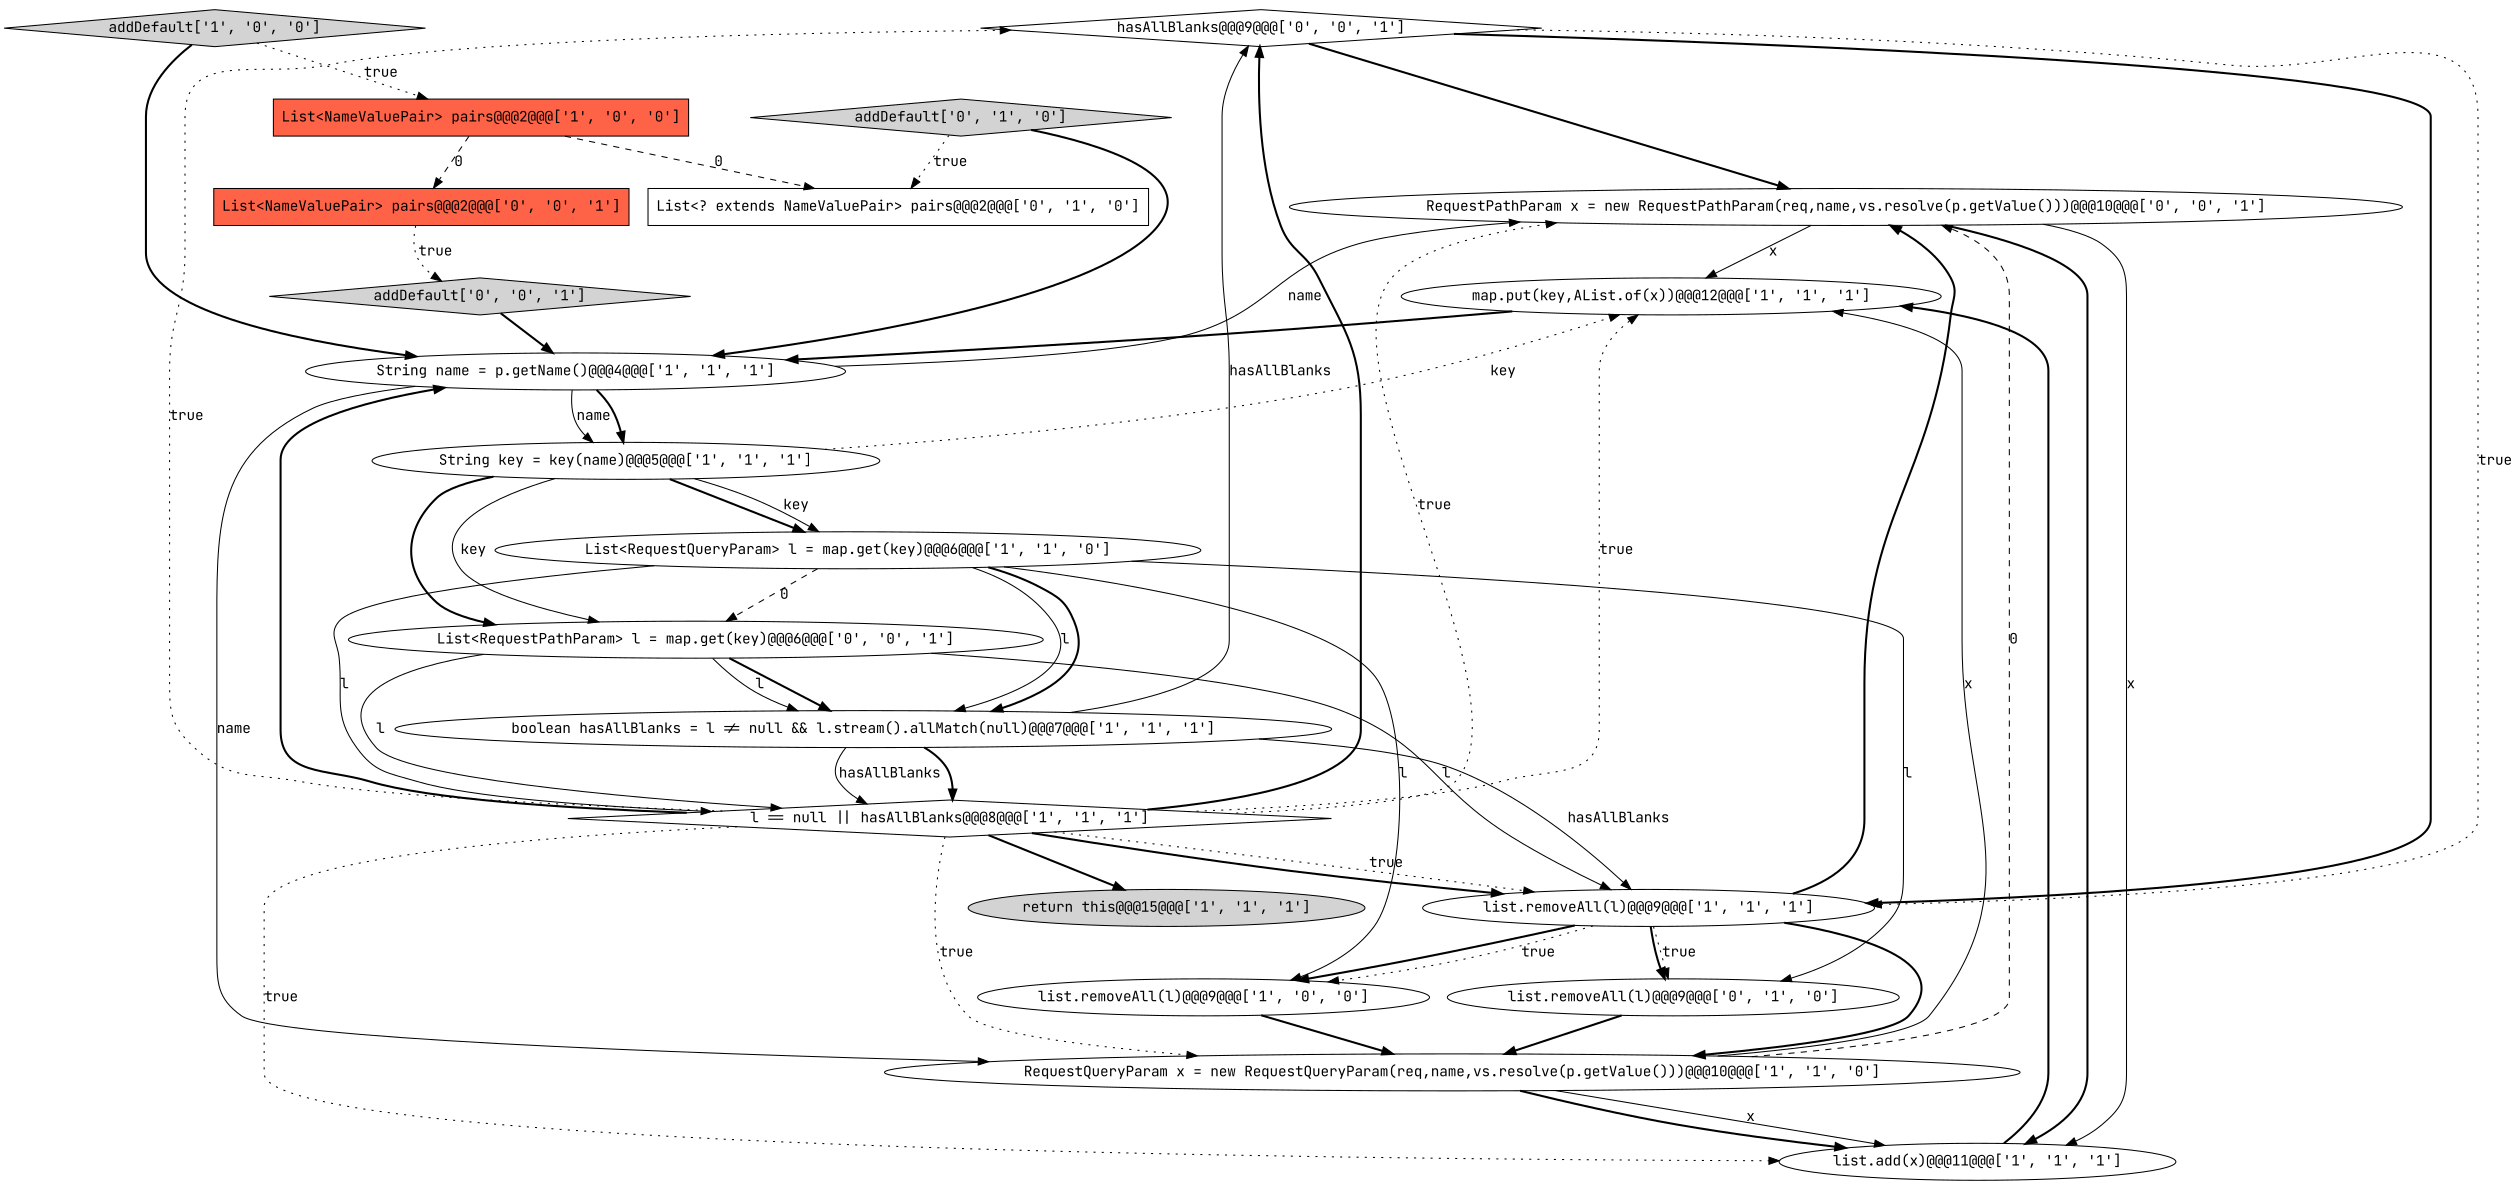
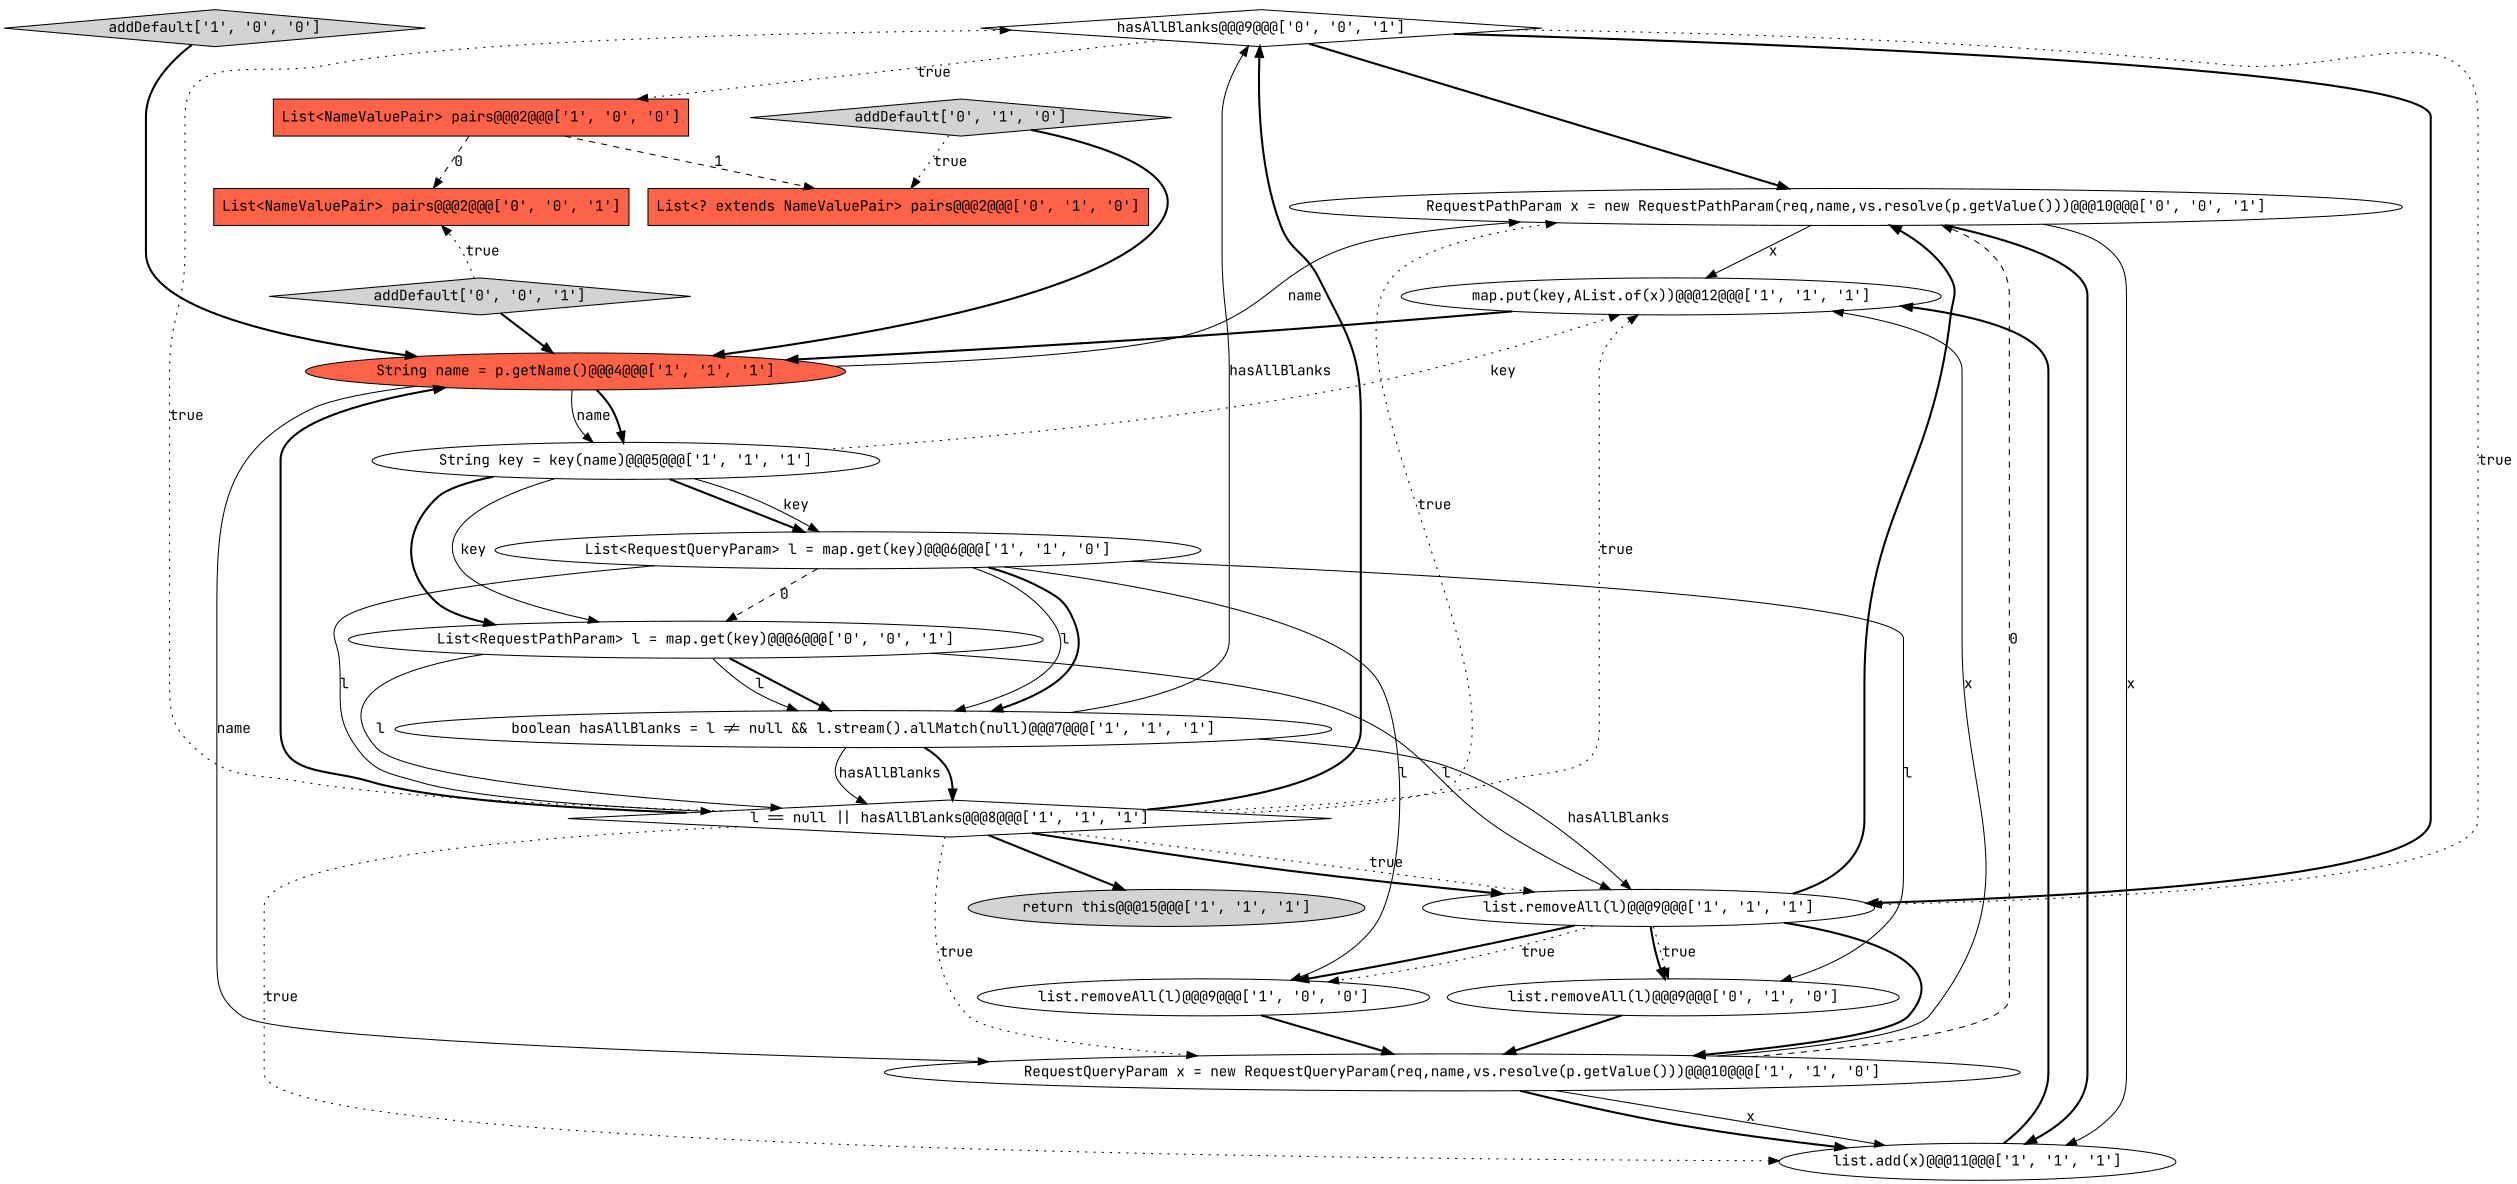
edge "addDefault['1', '0', '0']" -> "List<NameValuePair> pairs@@@2@@@['1', '0', '0']": now "hasAllBlanks@@@9@@@['0', '0', '1']" -> "List<NameValuePair> pairs@@@2@@@['1', '0', '0']"
edge "List<NameValuePair> pairs@@@2@@@['1', '0', '0']" -> "List<? extends NameValuePair> pairs@@@2@@@['0', '1', '0']": label "0" -> "1"
node "List<? extends NameValuePair> pairs@@@2@@@['0', '1', '0']": fillcolor white -> tomato
edge "List<NameValuePair> pairs@@@2@@@['0', '0', '1']" -> "addDefault['0', '0', '1']": reversed
node "String name = p.getName()@@@4@@@['1', '1', '1']": fillcolor white -> tomato
